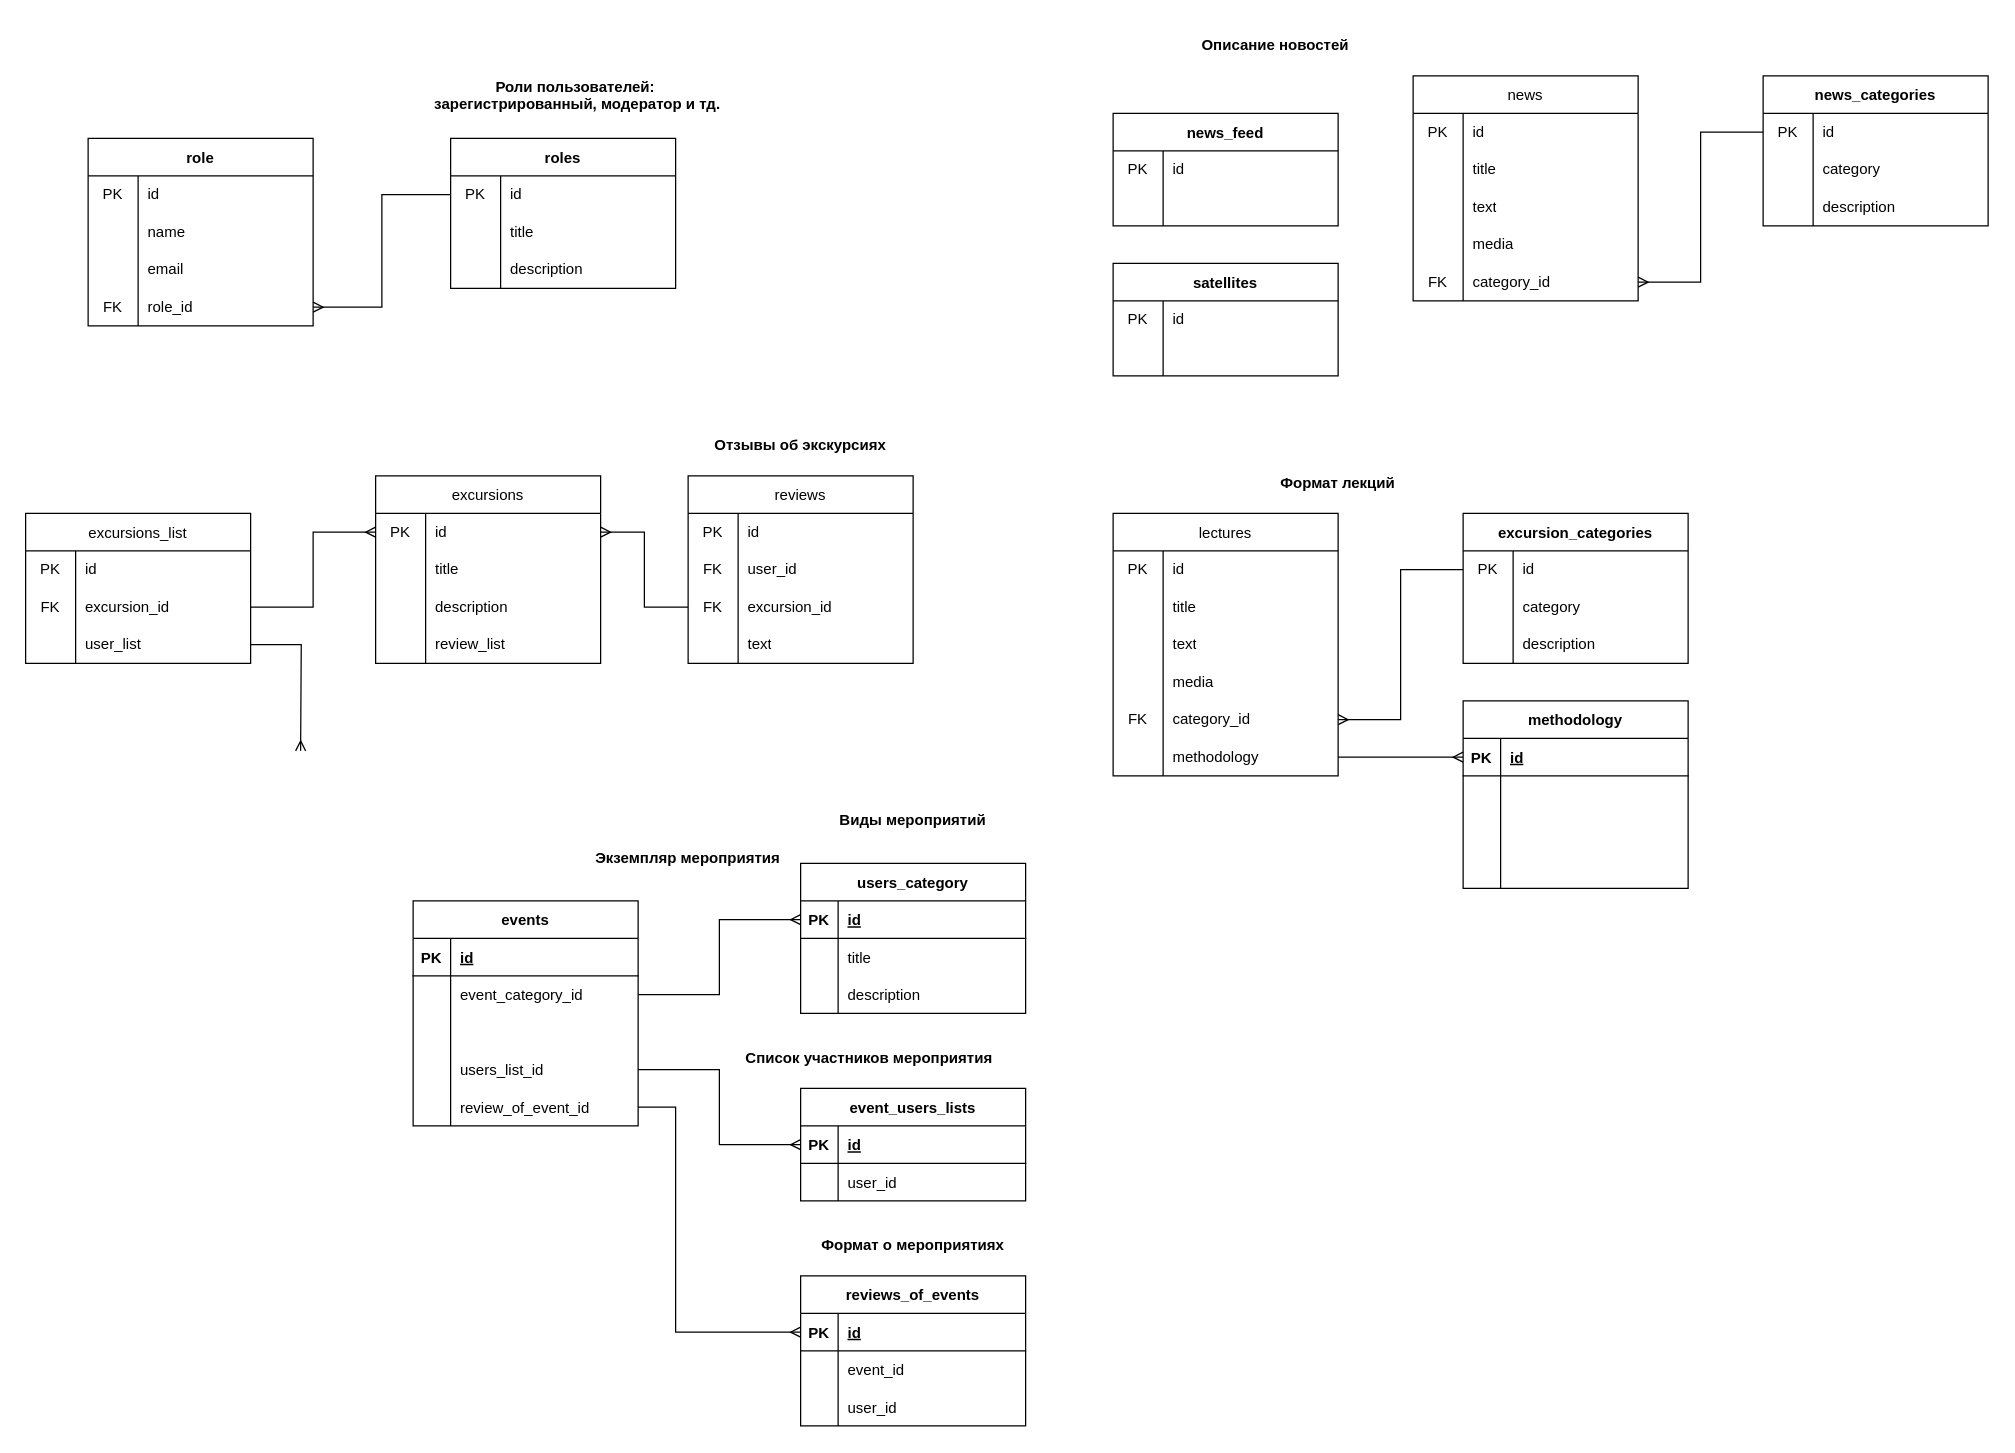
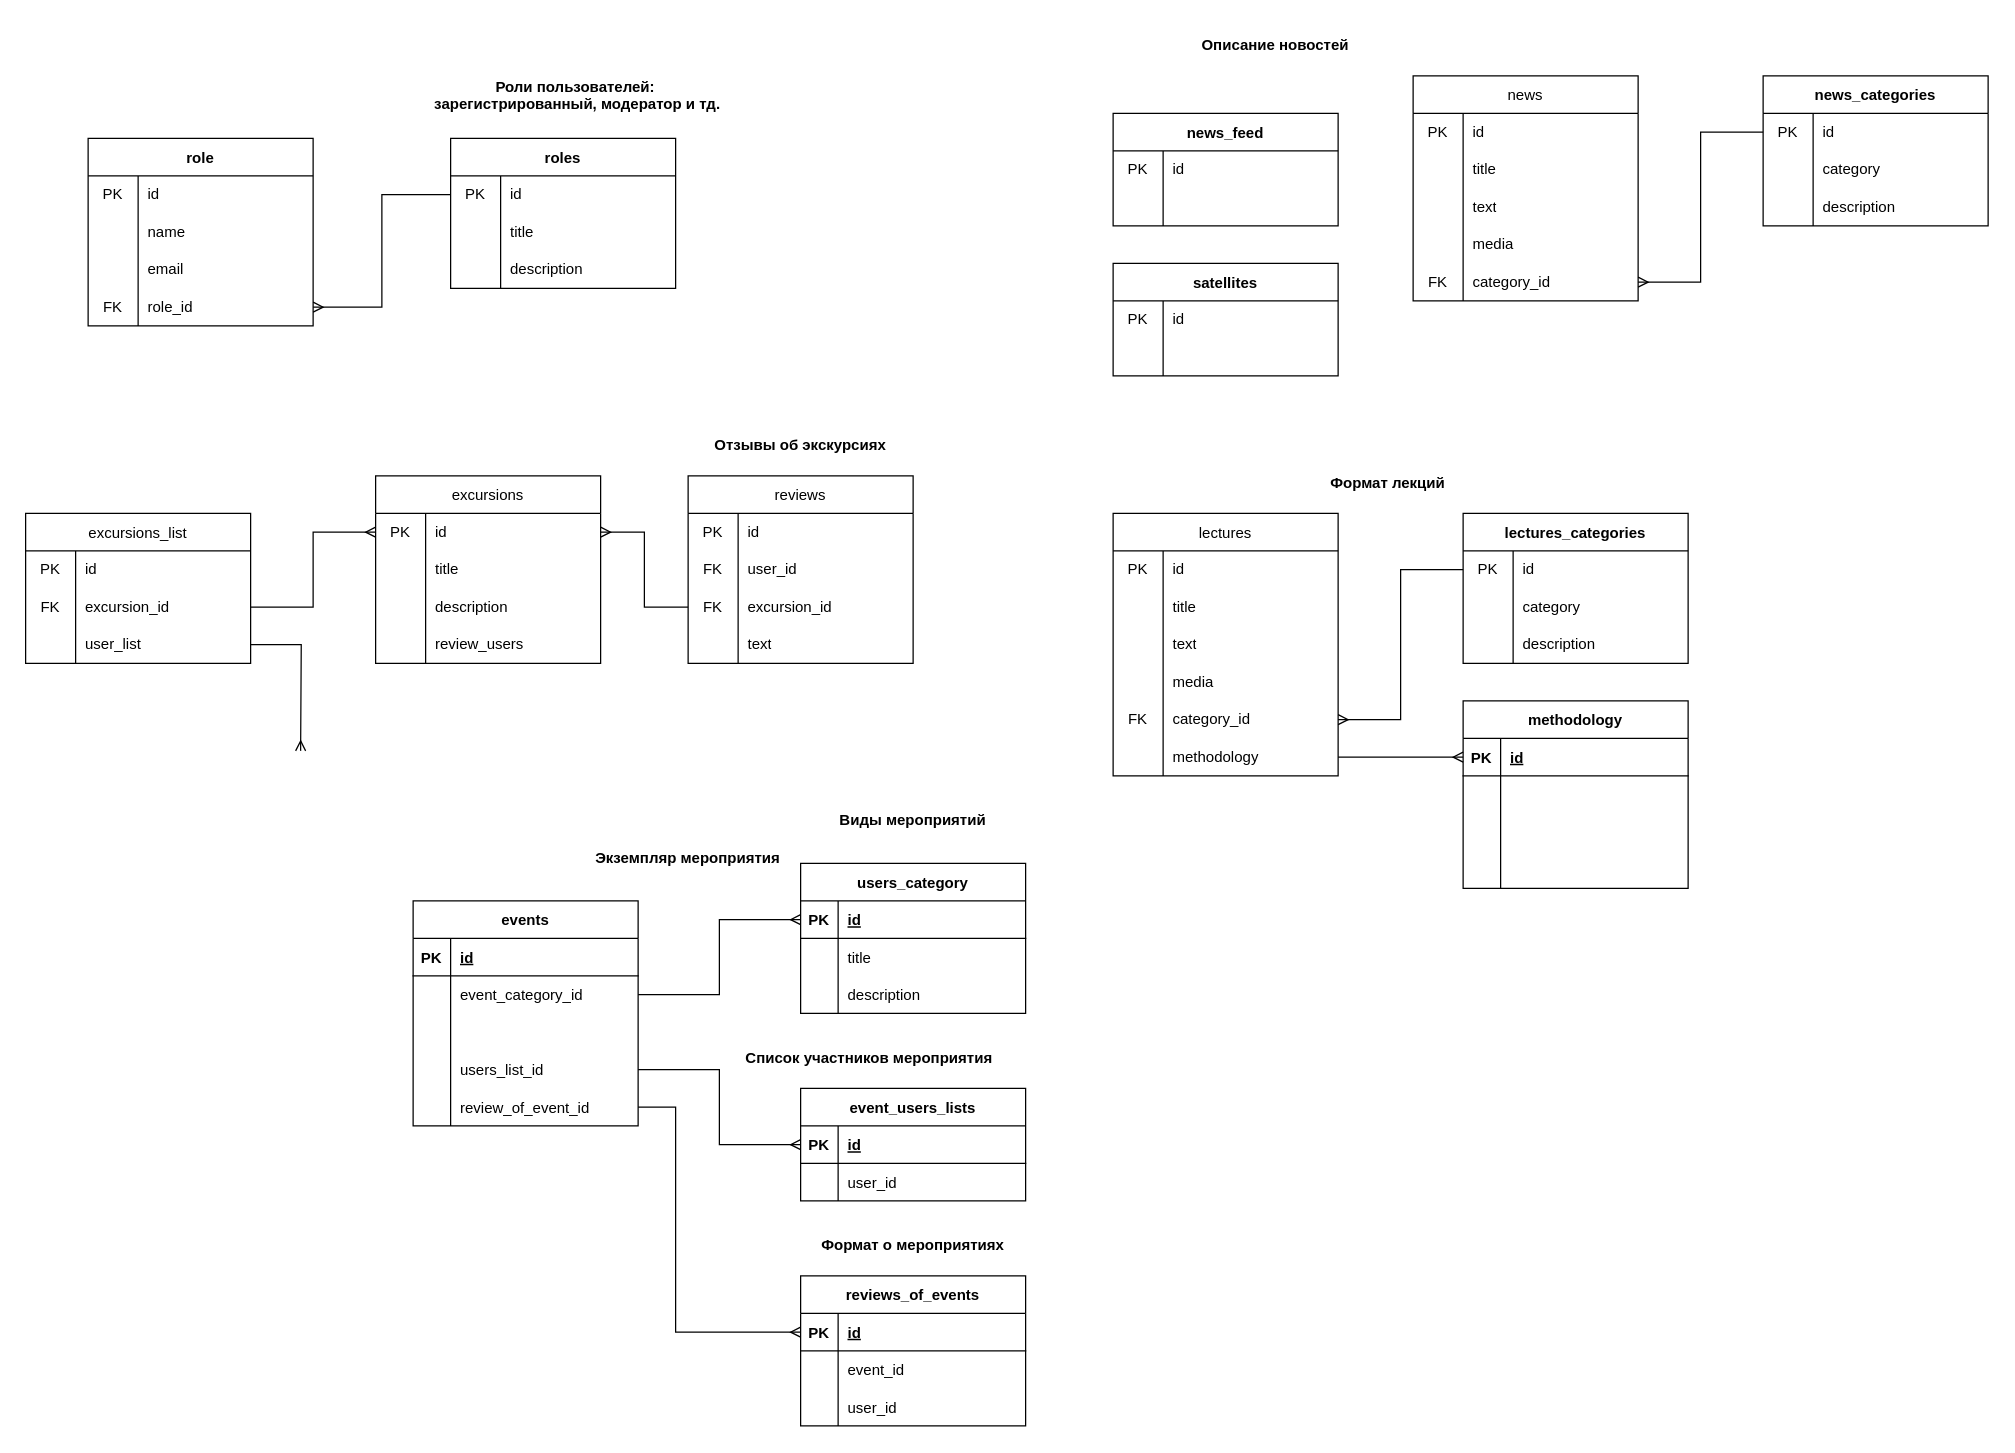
node "Формат лекций": moved (1338, 482) -> (1388, 482)
node "excursion_categories": label "excursion_categories" -> "lectures_categories"
node "review_list": label "review_list" -> "review_users"
